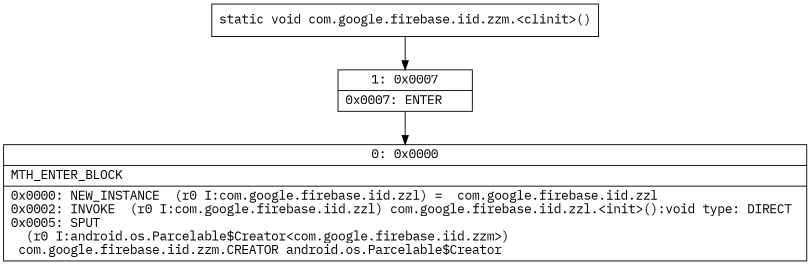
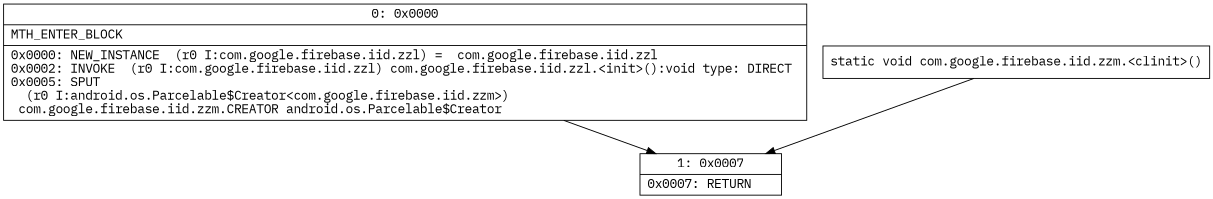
node "1: 0x0007": text "0x0007: ENTER" -> "0x0007: RETURN"
edge "1: 0x0007" -> "0: 0x0000": reversed
